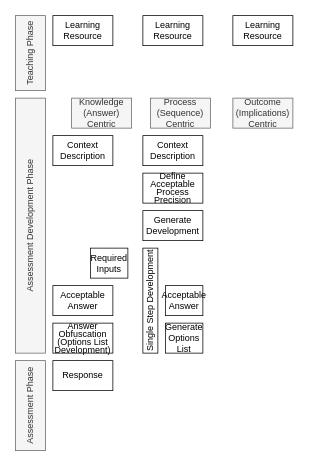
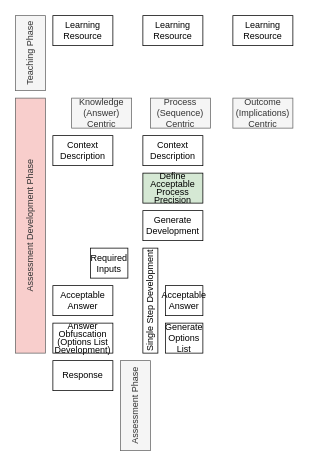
node "Define Acceptable Process Precision": fillcolor #ffffff -> #d5e8d4
node "Assessment Development Phase": fillcolor #f5f5f5 -> #f8cecc
node "Assessment Phase": moved (30, 405) -> (135, 405)
